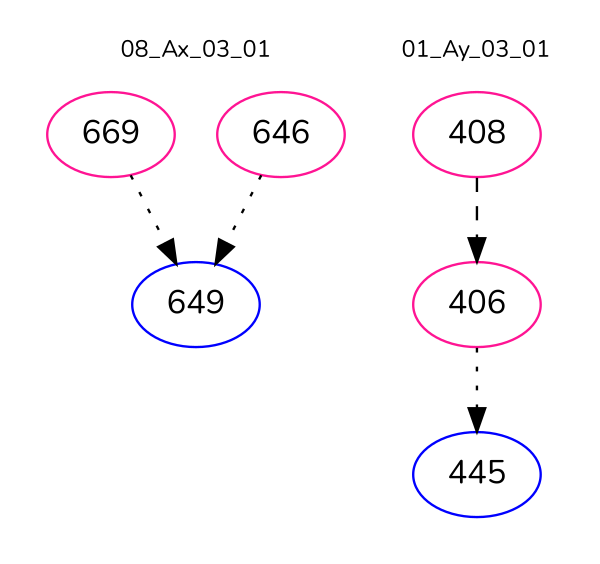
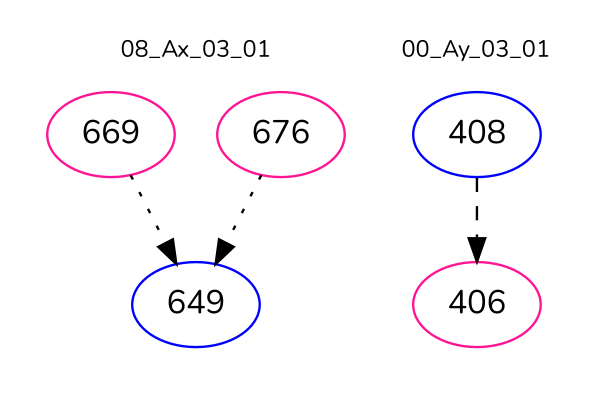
cluster "01_Ay_03_01": label "01_Ay_03_01" -> "00_Ay_03_01"
node "646": label "646" -> "676"
node "408": color deeppink -> blue
node "445": removed
